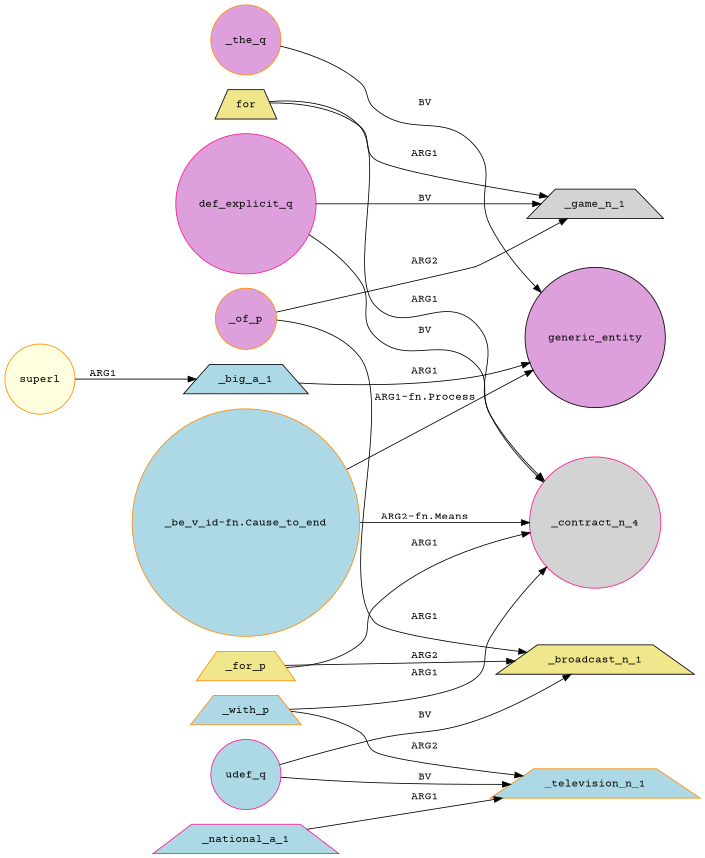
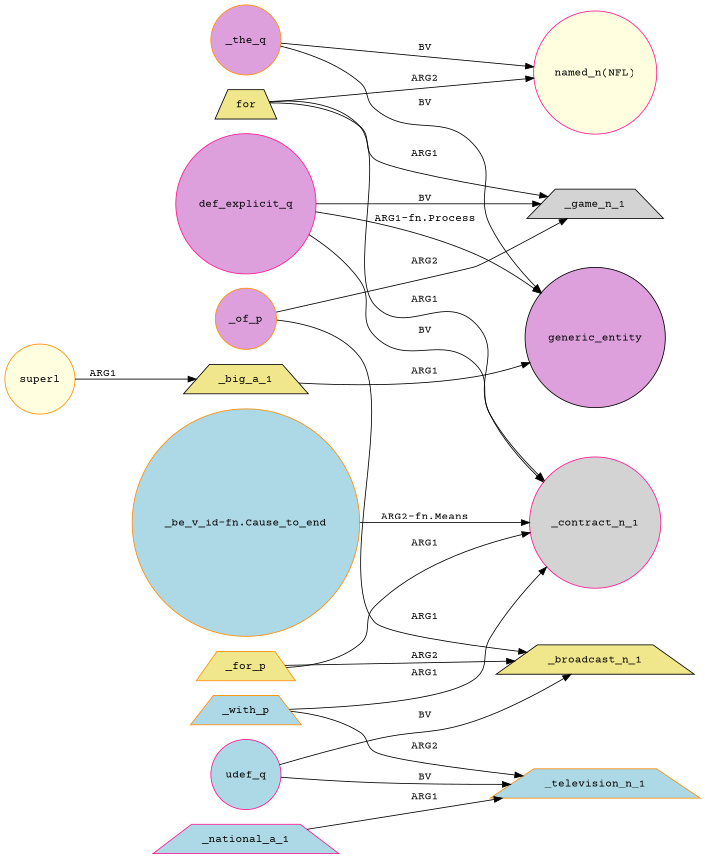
node "named_n(NFL)": added
node "_big_a_1": fillcolor lightblue -> khaki
edge "_be_v_id-fn.Cause_to_end" -> "generic_entity": now "def_explicit_q" -> "generic_entity"
node "_contract_n_4": label "_contract_n_4" -> "_contract_n_1"
